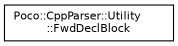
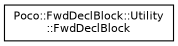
node "Poco::CppParser::Utility ::FwdDeclBlock": label "Poco::CppParser::Utility ::FwdDeclBlock" -> "Poco::FwdDeclBlock::Utility ::FwdDeclBlock"
